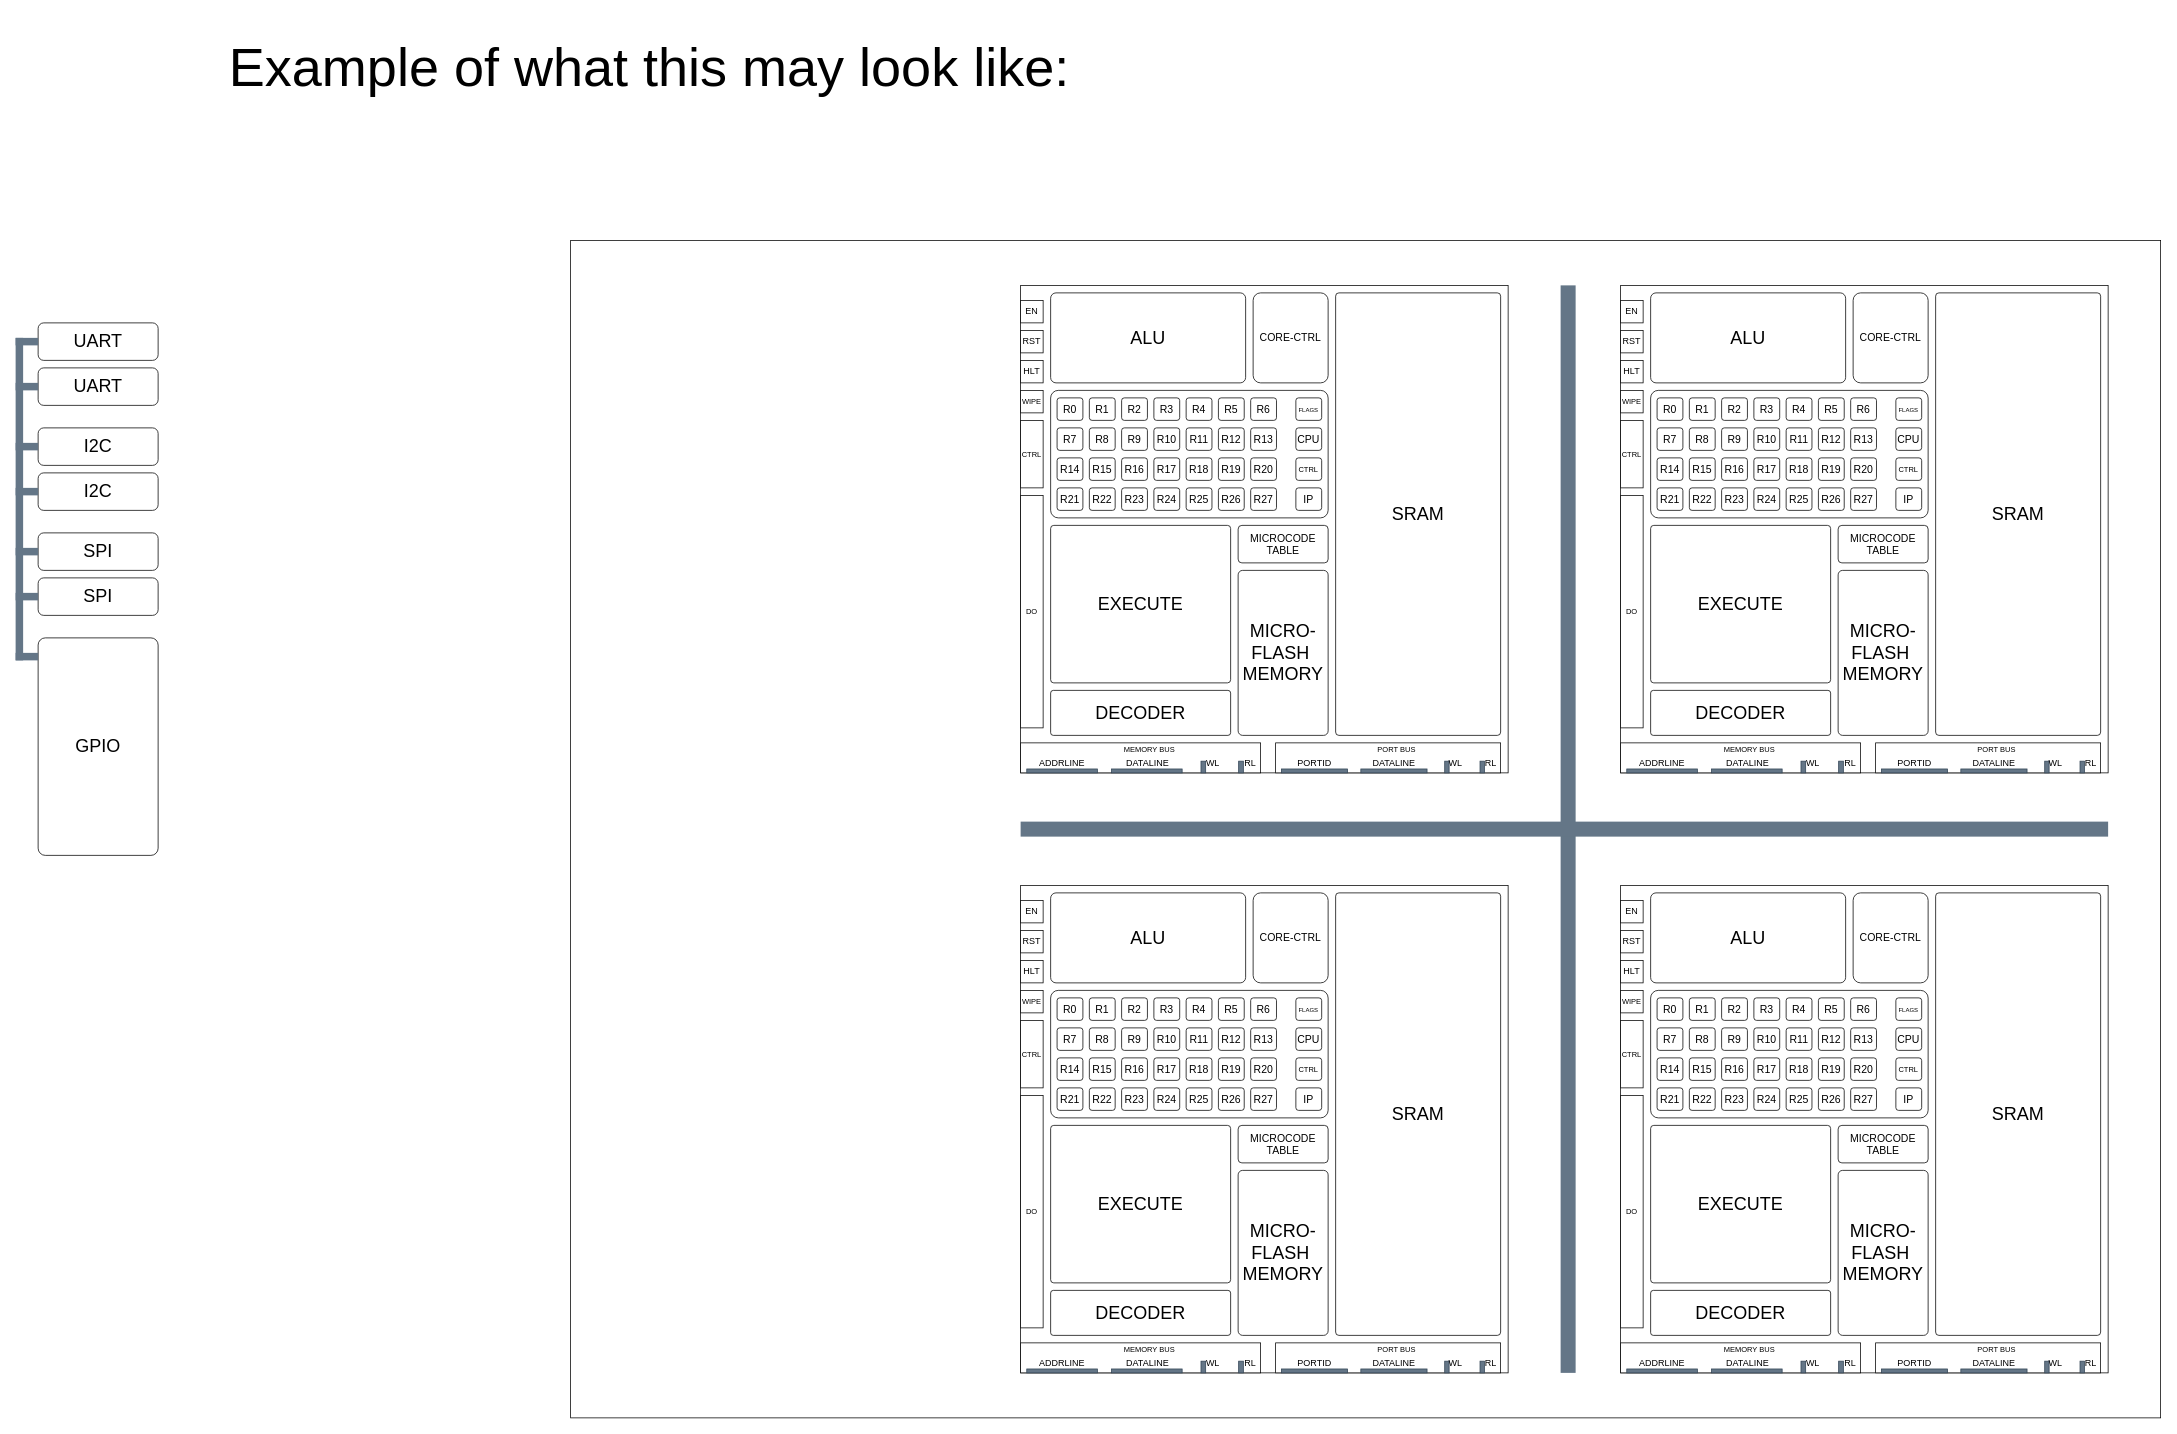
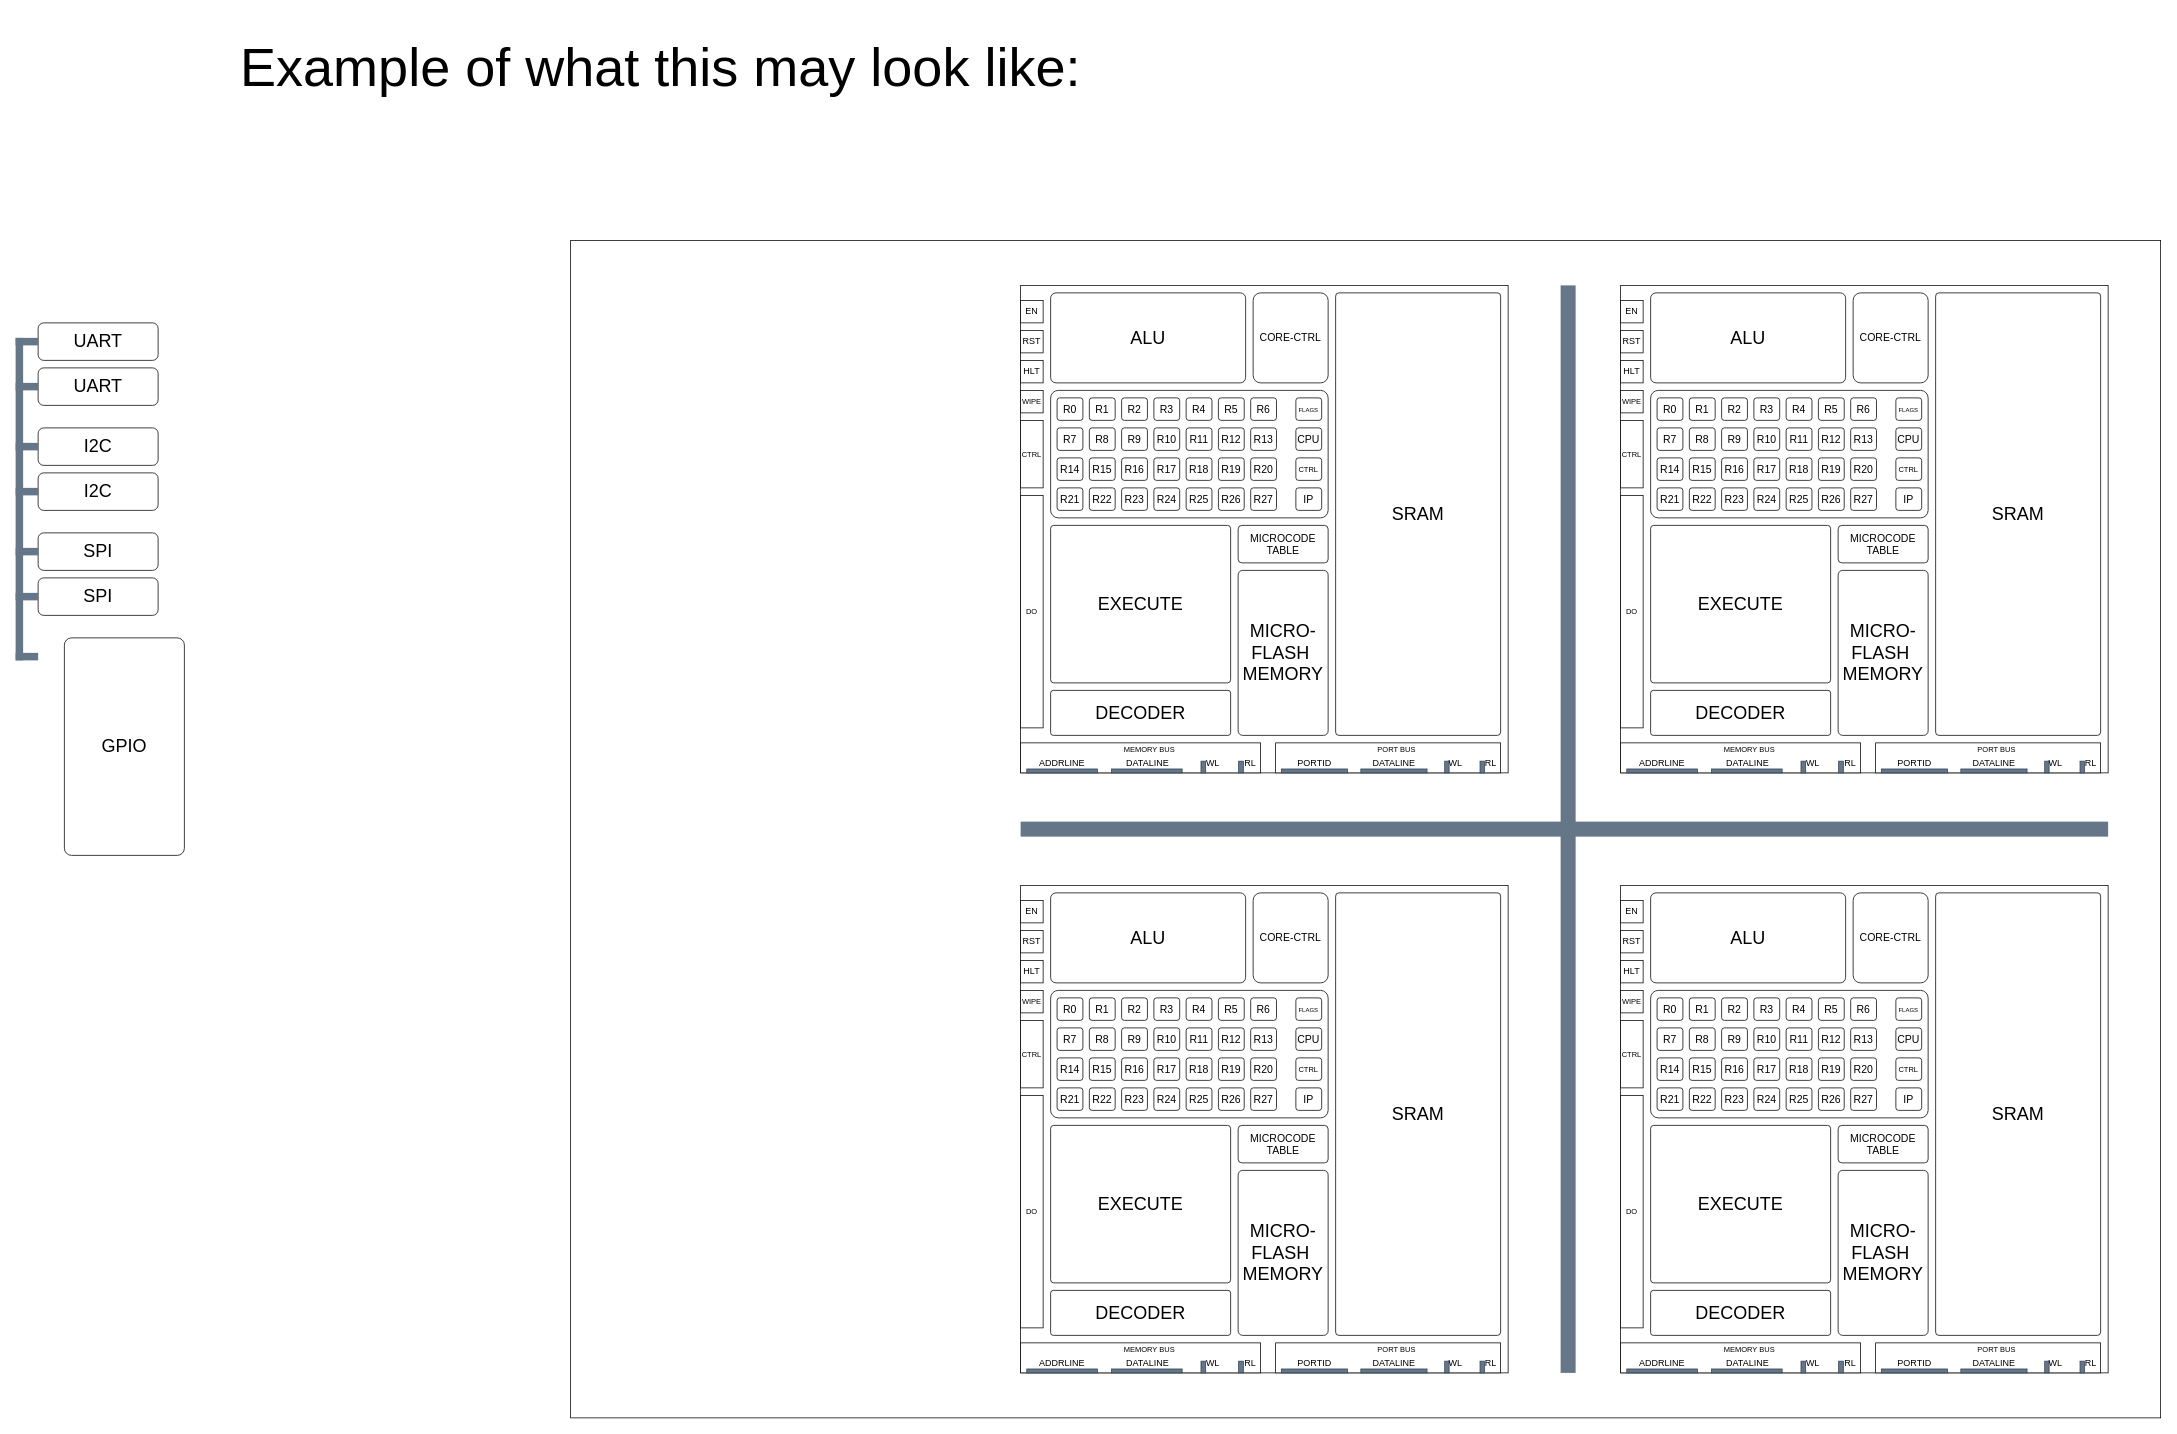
node "Example of what this may look like:": moved (649, 68) -> (660, 68)
node "GPIO": moved (98, 747) -> (124, 747)
